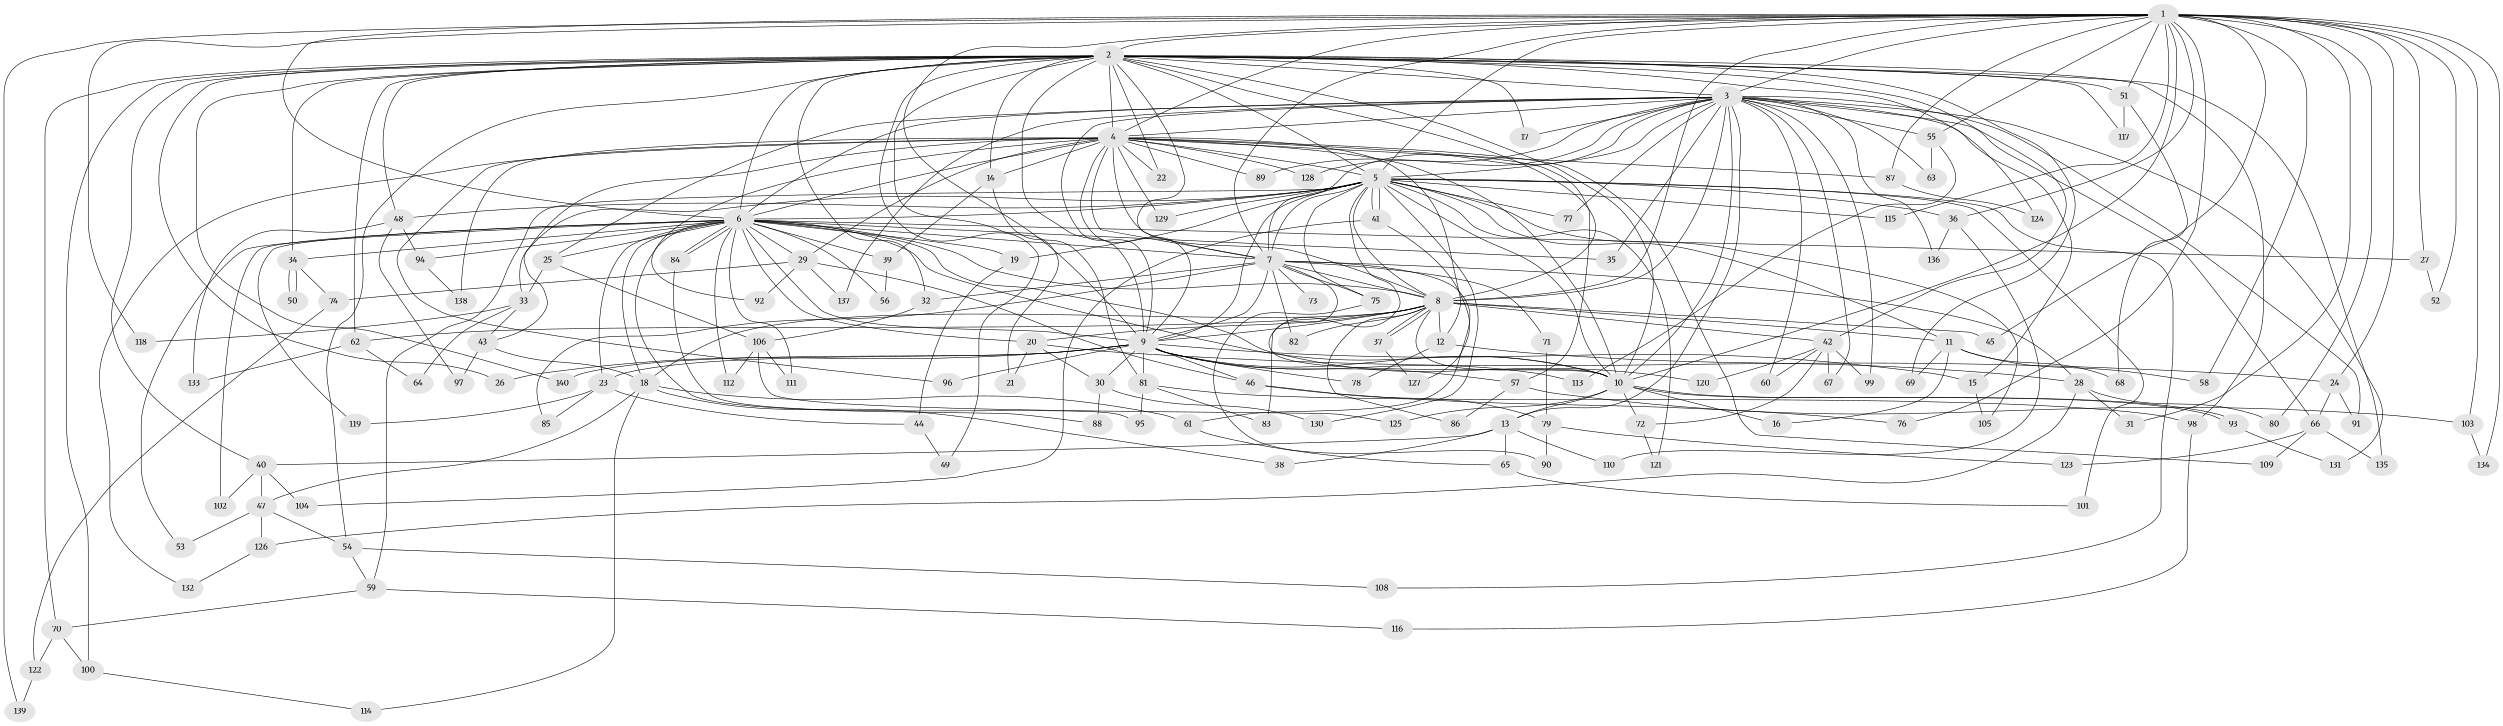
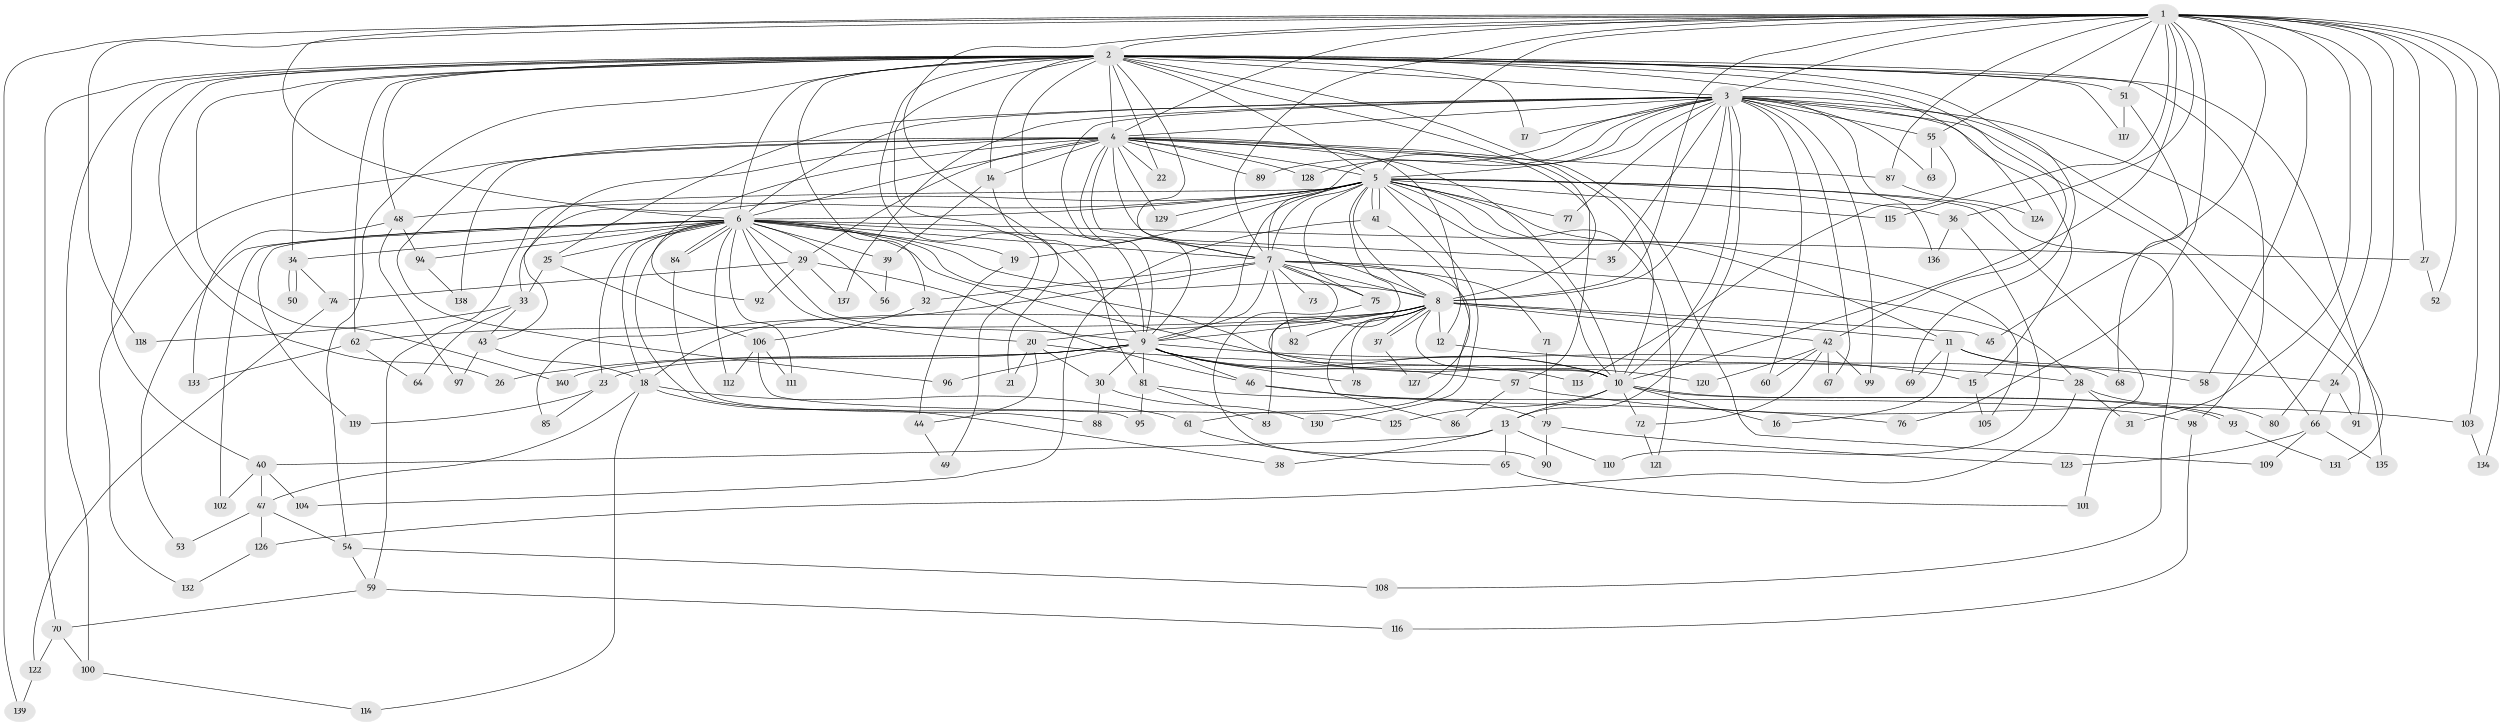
edge "12" -- "78": now "8" -- "78"
edge "23" -- "44": now "20" -- "44"
